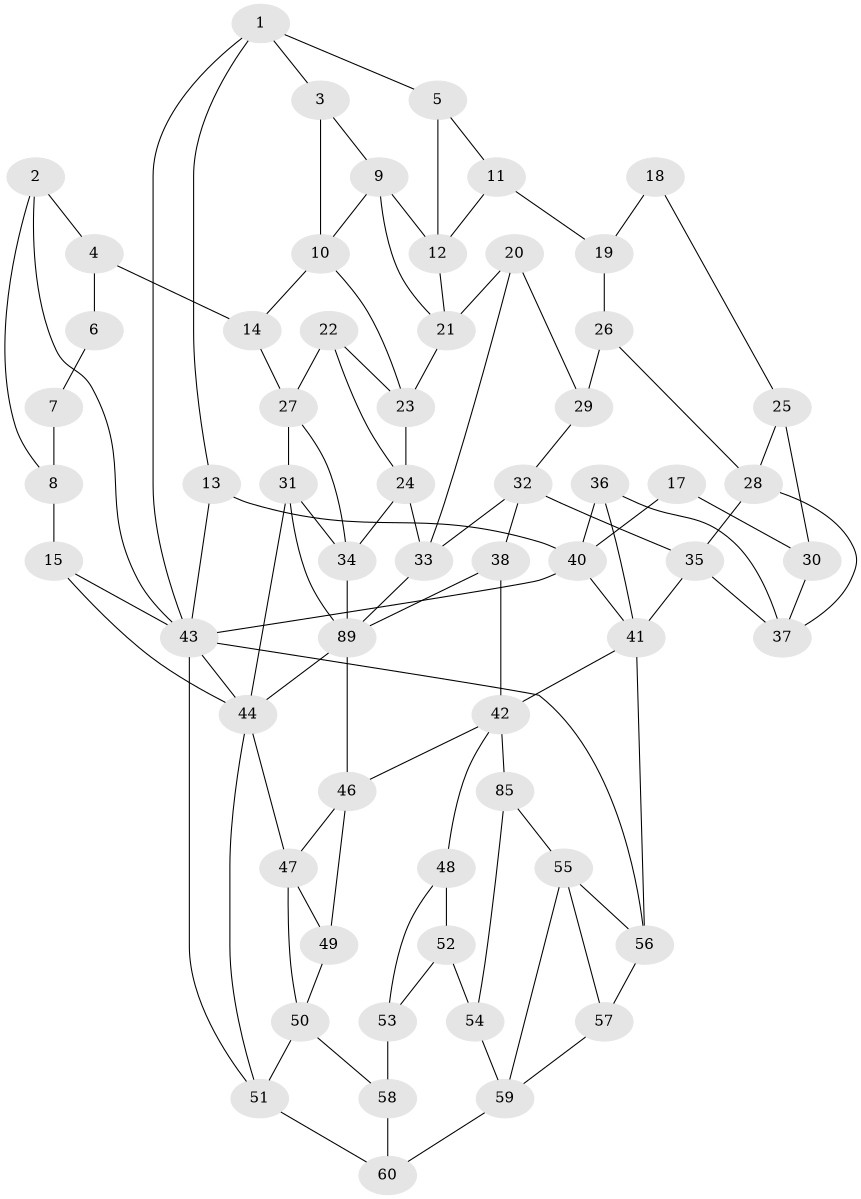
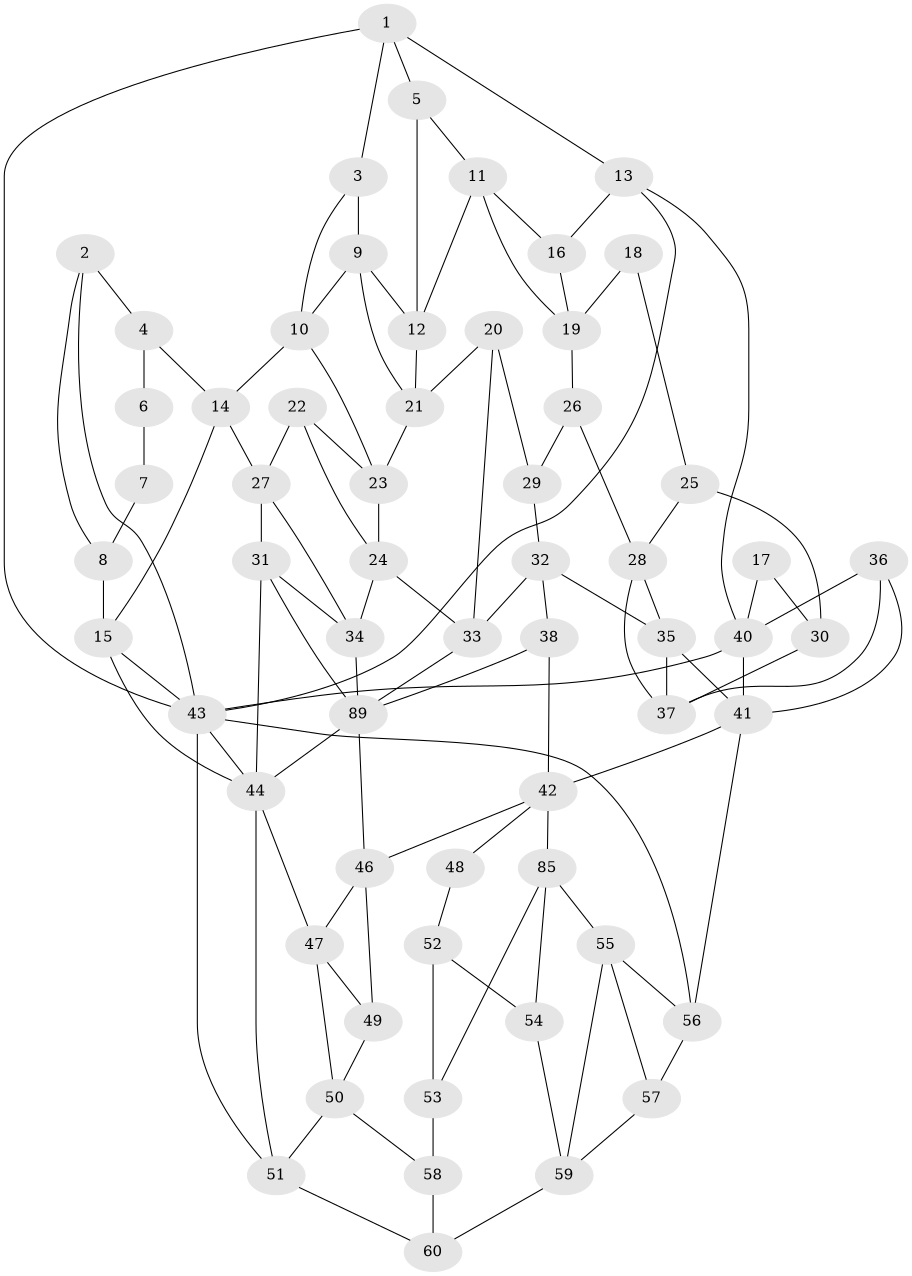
node "16": added
edge "14" -- "15": added
edge "48" -- "53": now "85" -- "53"
